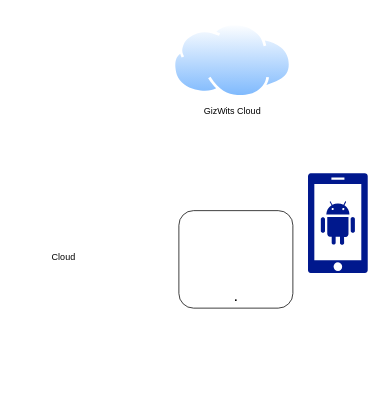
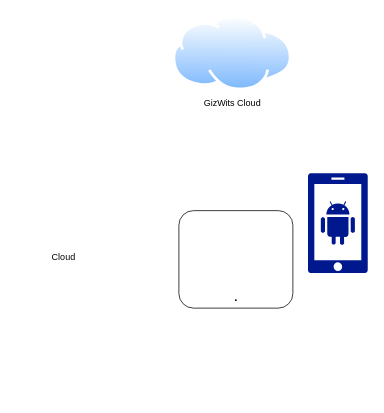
node "GizWits Cloud": moved (232, 60) -> (232, 53)
